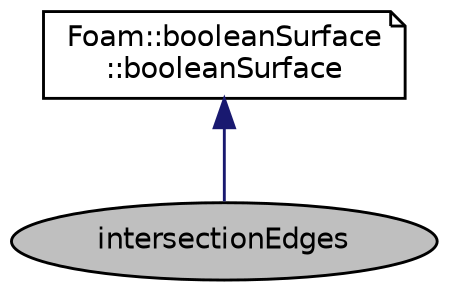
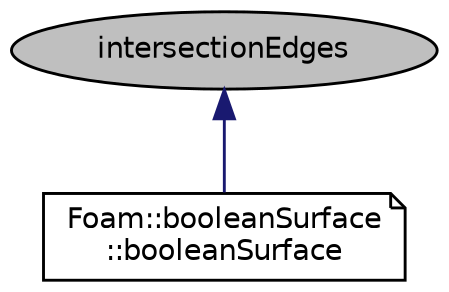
edge "intersectionEdges" -> "Foam::booleanSurface ::booleanSurface": reversed
